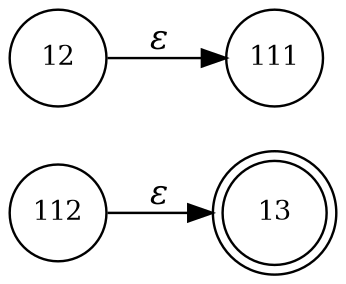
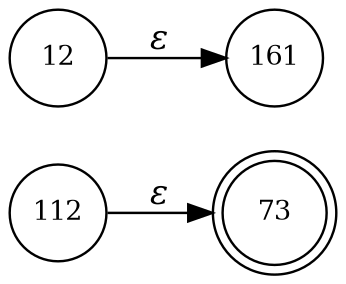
node "111": label "111" -> "161"
node "13": label "13" -> "73"
